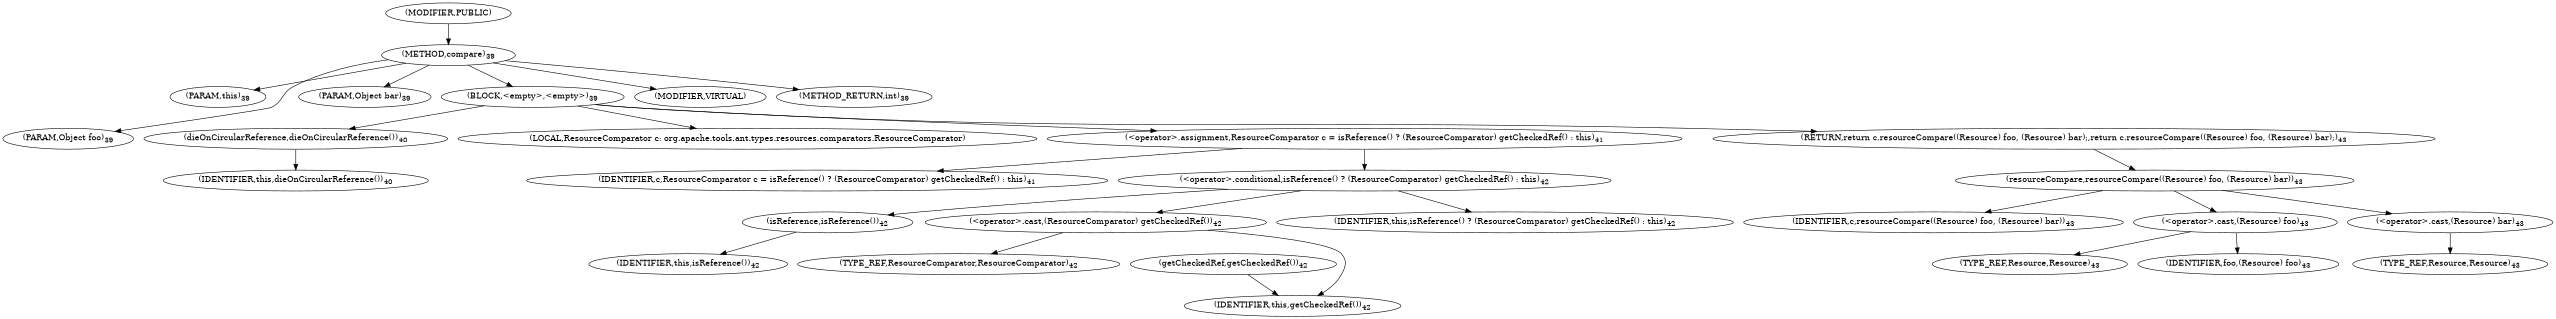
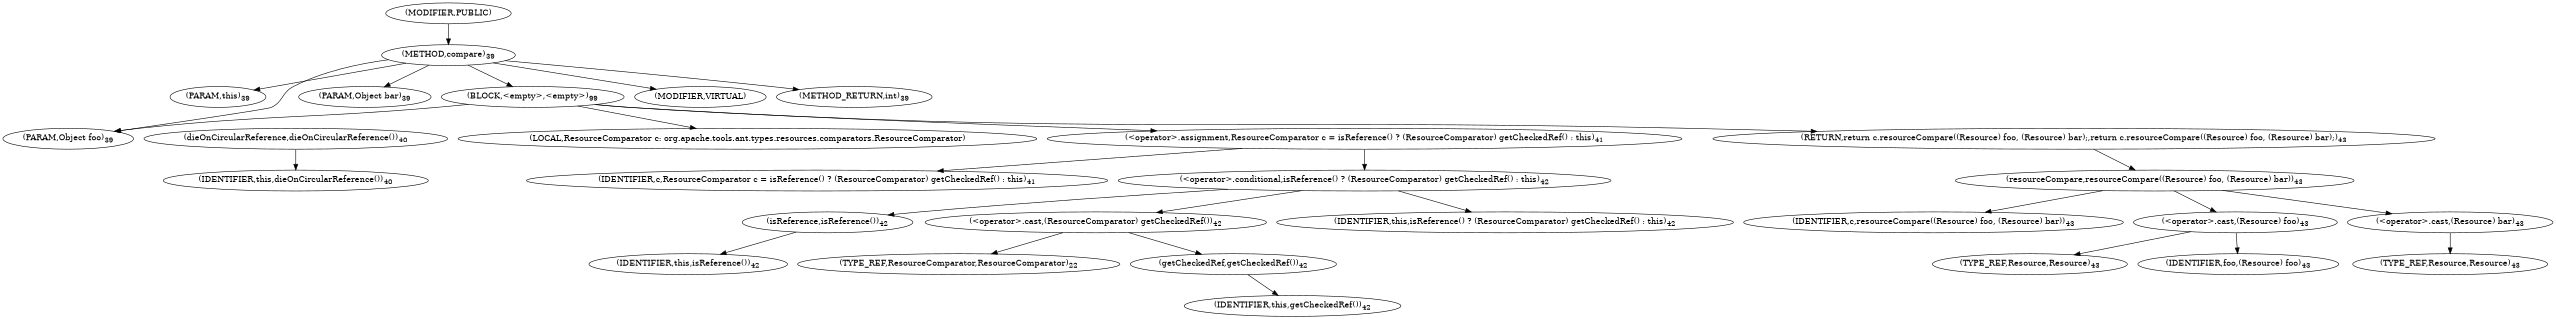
node "(BLOCK,<empty>,<empty>)": text "39" -> "99"
edge "(BLOCK,<empty>,<empty>)" -> "(dieOnCircularReference,dieOnCircularReference())": now "(BLOCK,<empty>,<empty>)" -> "(PARAM,Object foo)"
edge "(<operator>.cast,(ResourceComparator) getCheckedRef())" -> "(IDENTIFIER,this,getCheckedRef())": now "(<operator>.cast,(ResourceComparator) getCheckedRef())" -> "(getCheckedRef,getCheckedRef())"
node "(TYPE_REF,ResourceComparator,ResourceComparator)": text "42" -> "22"
